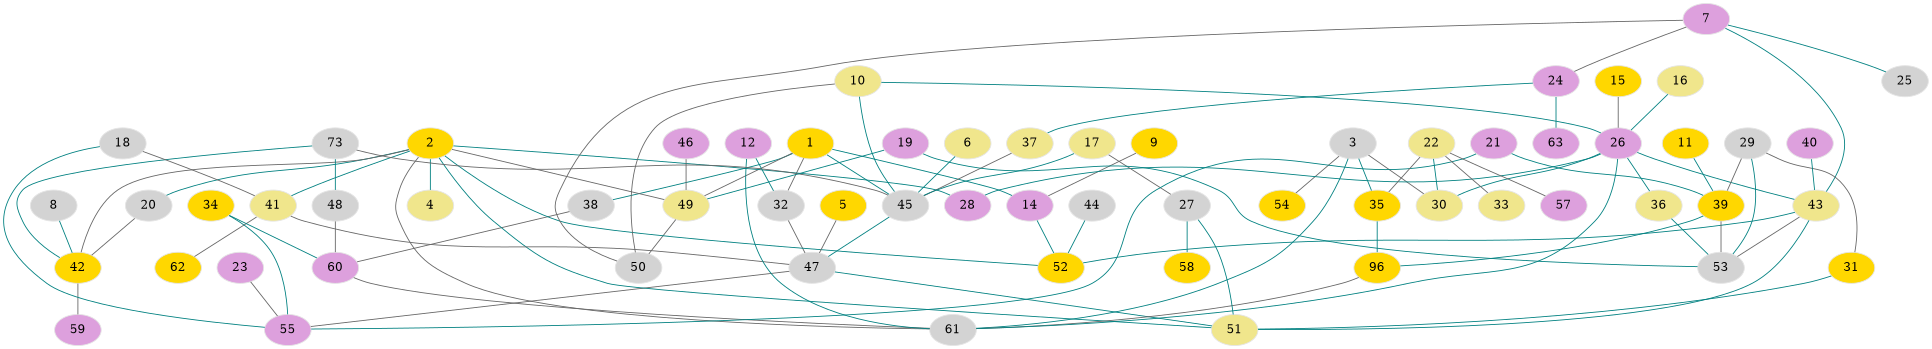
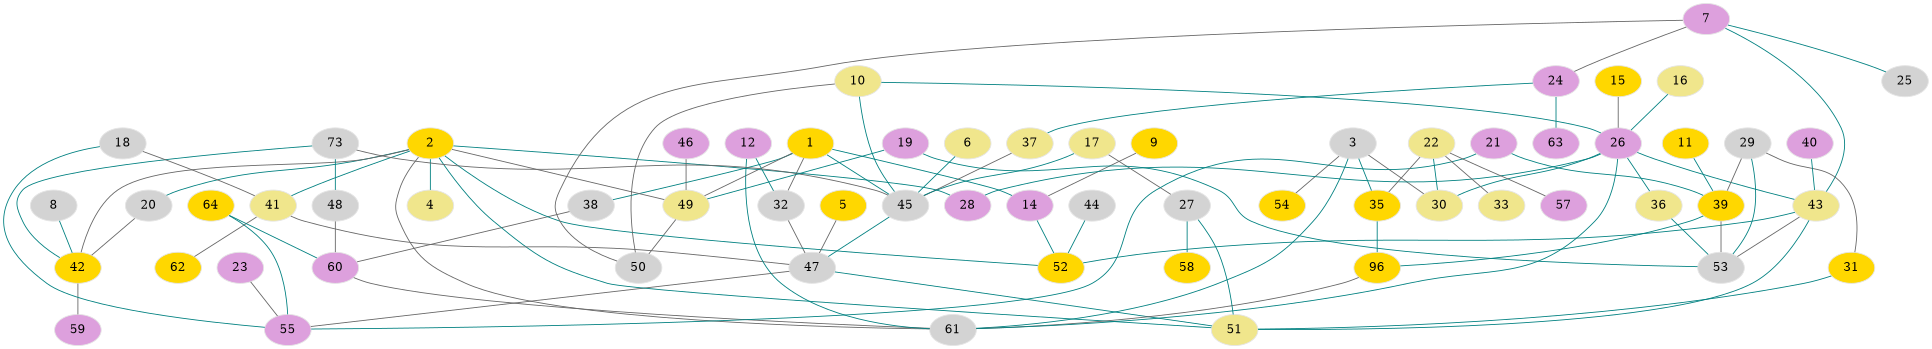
node "34": label "34" -> "64"
